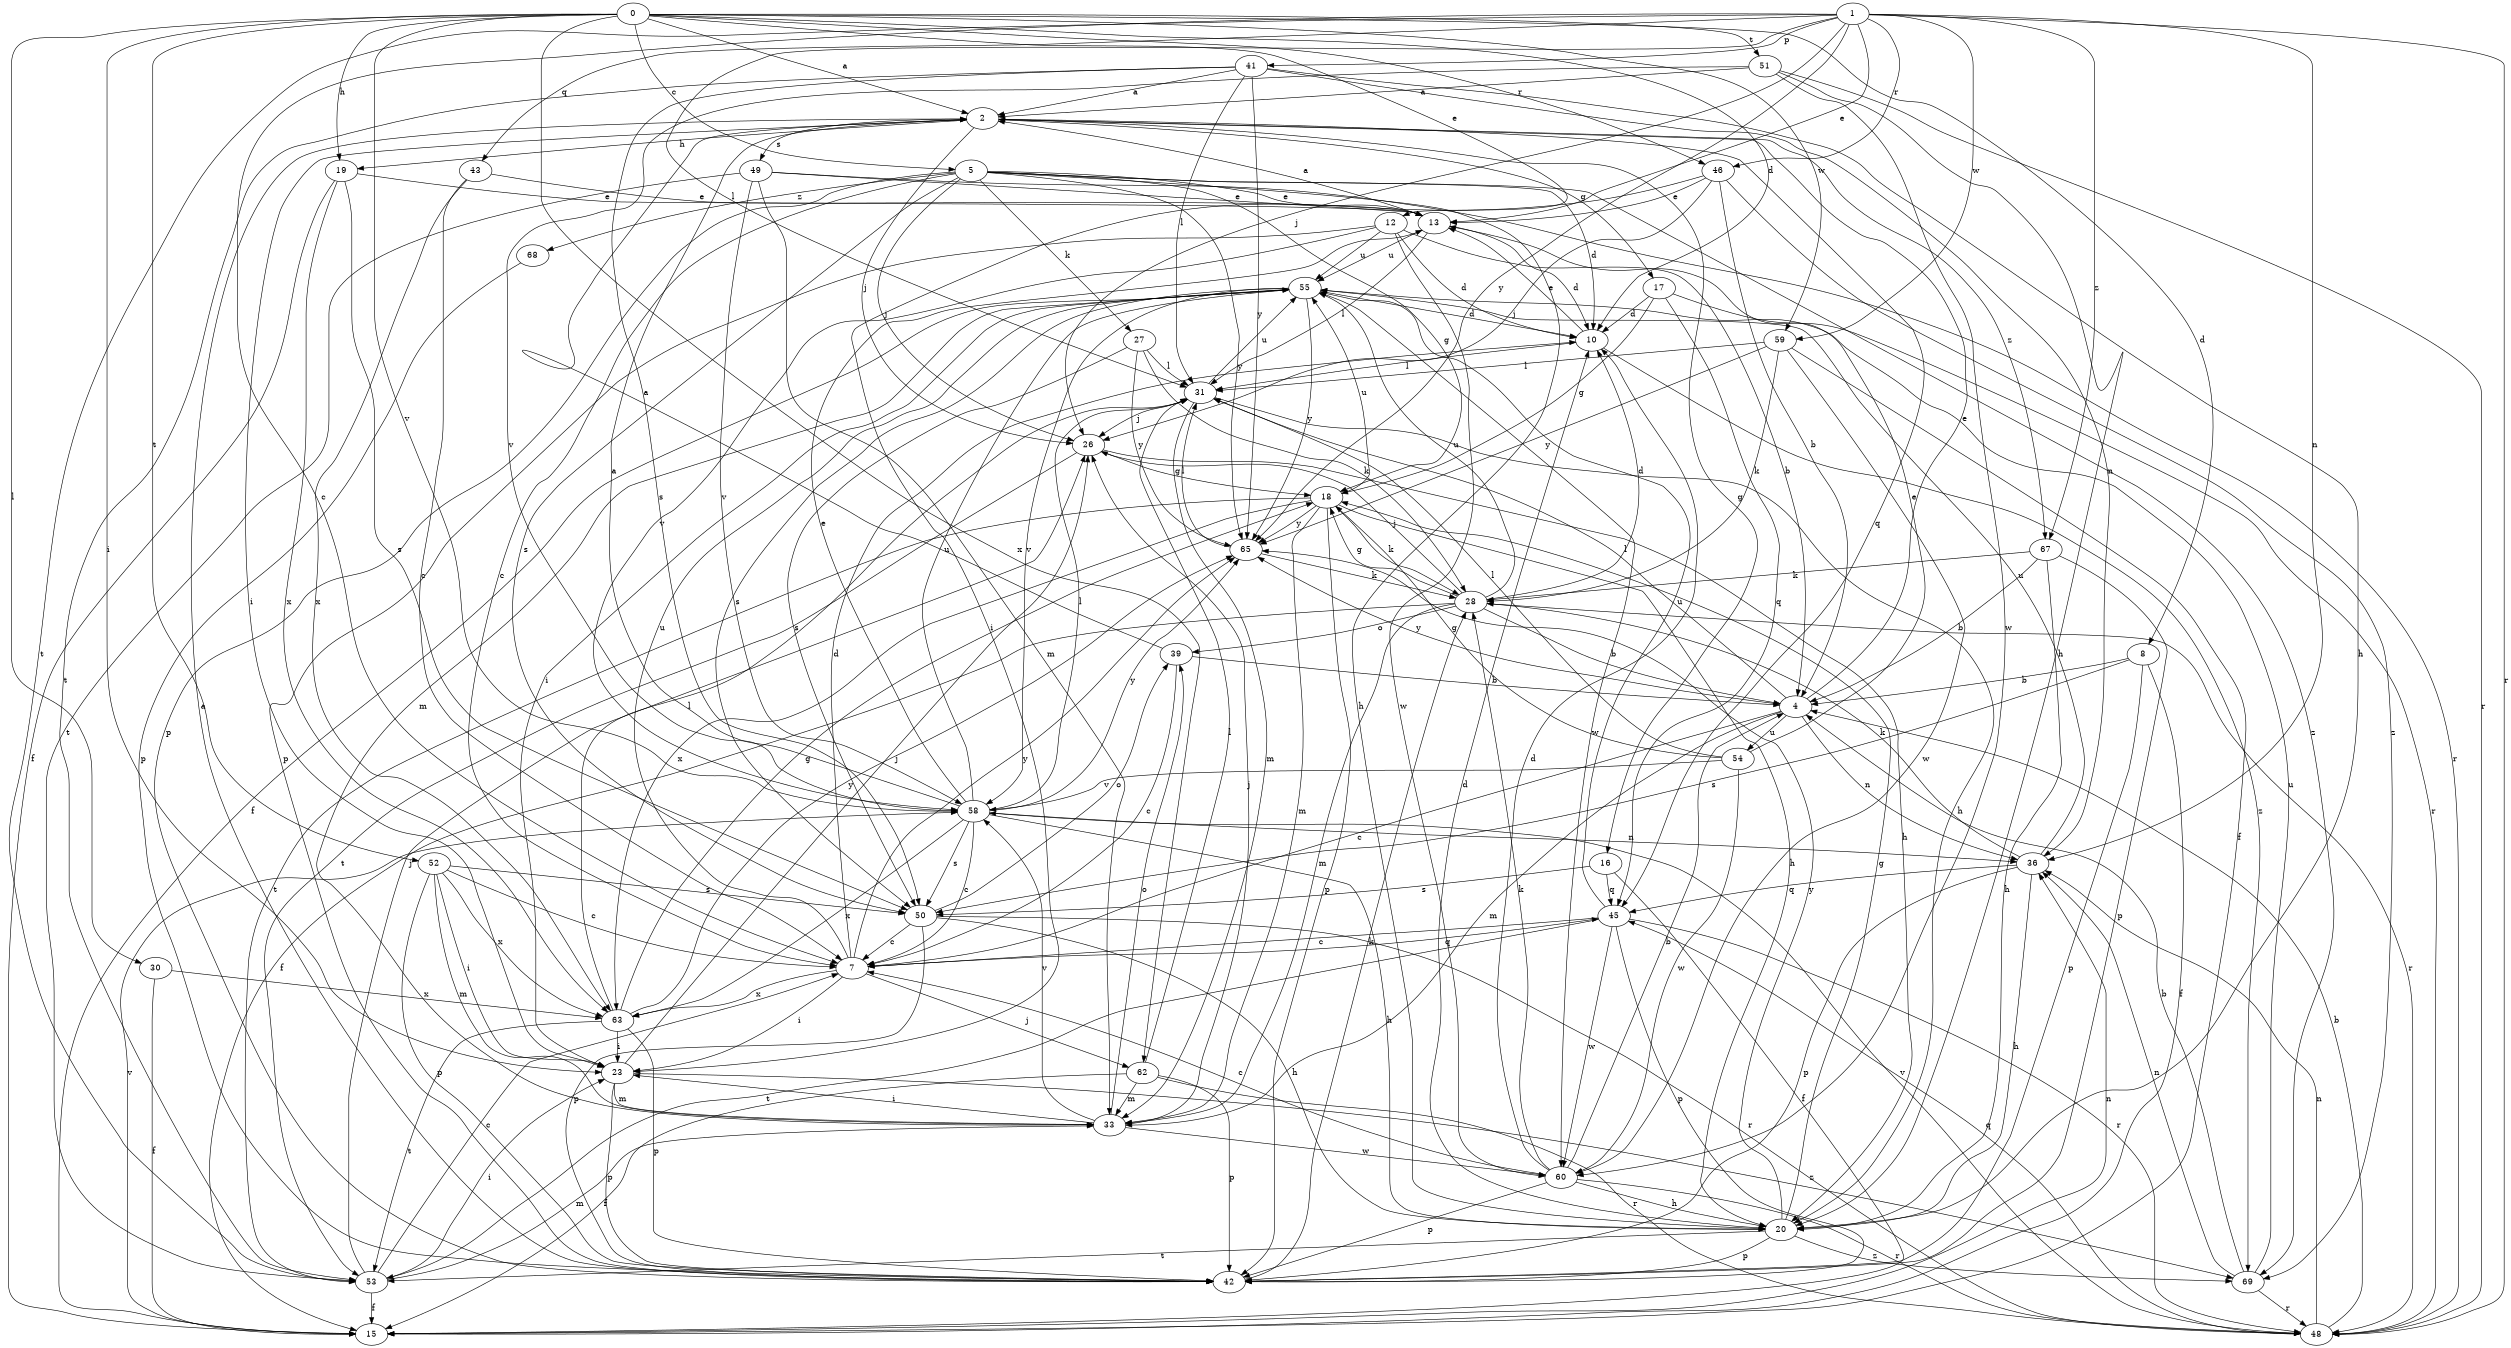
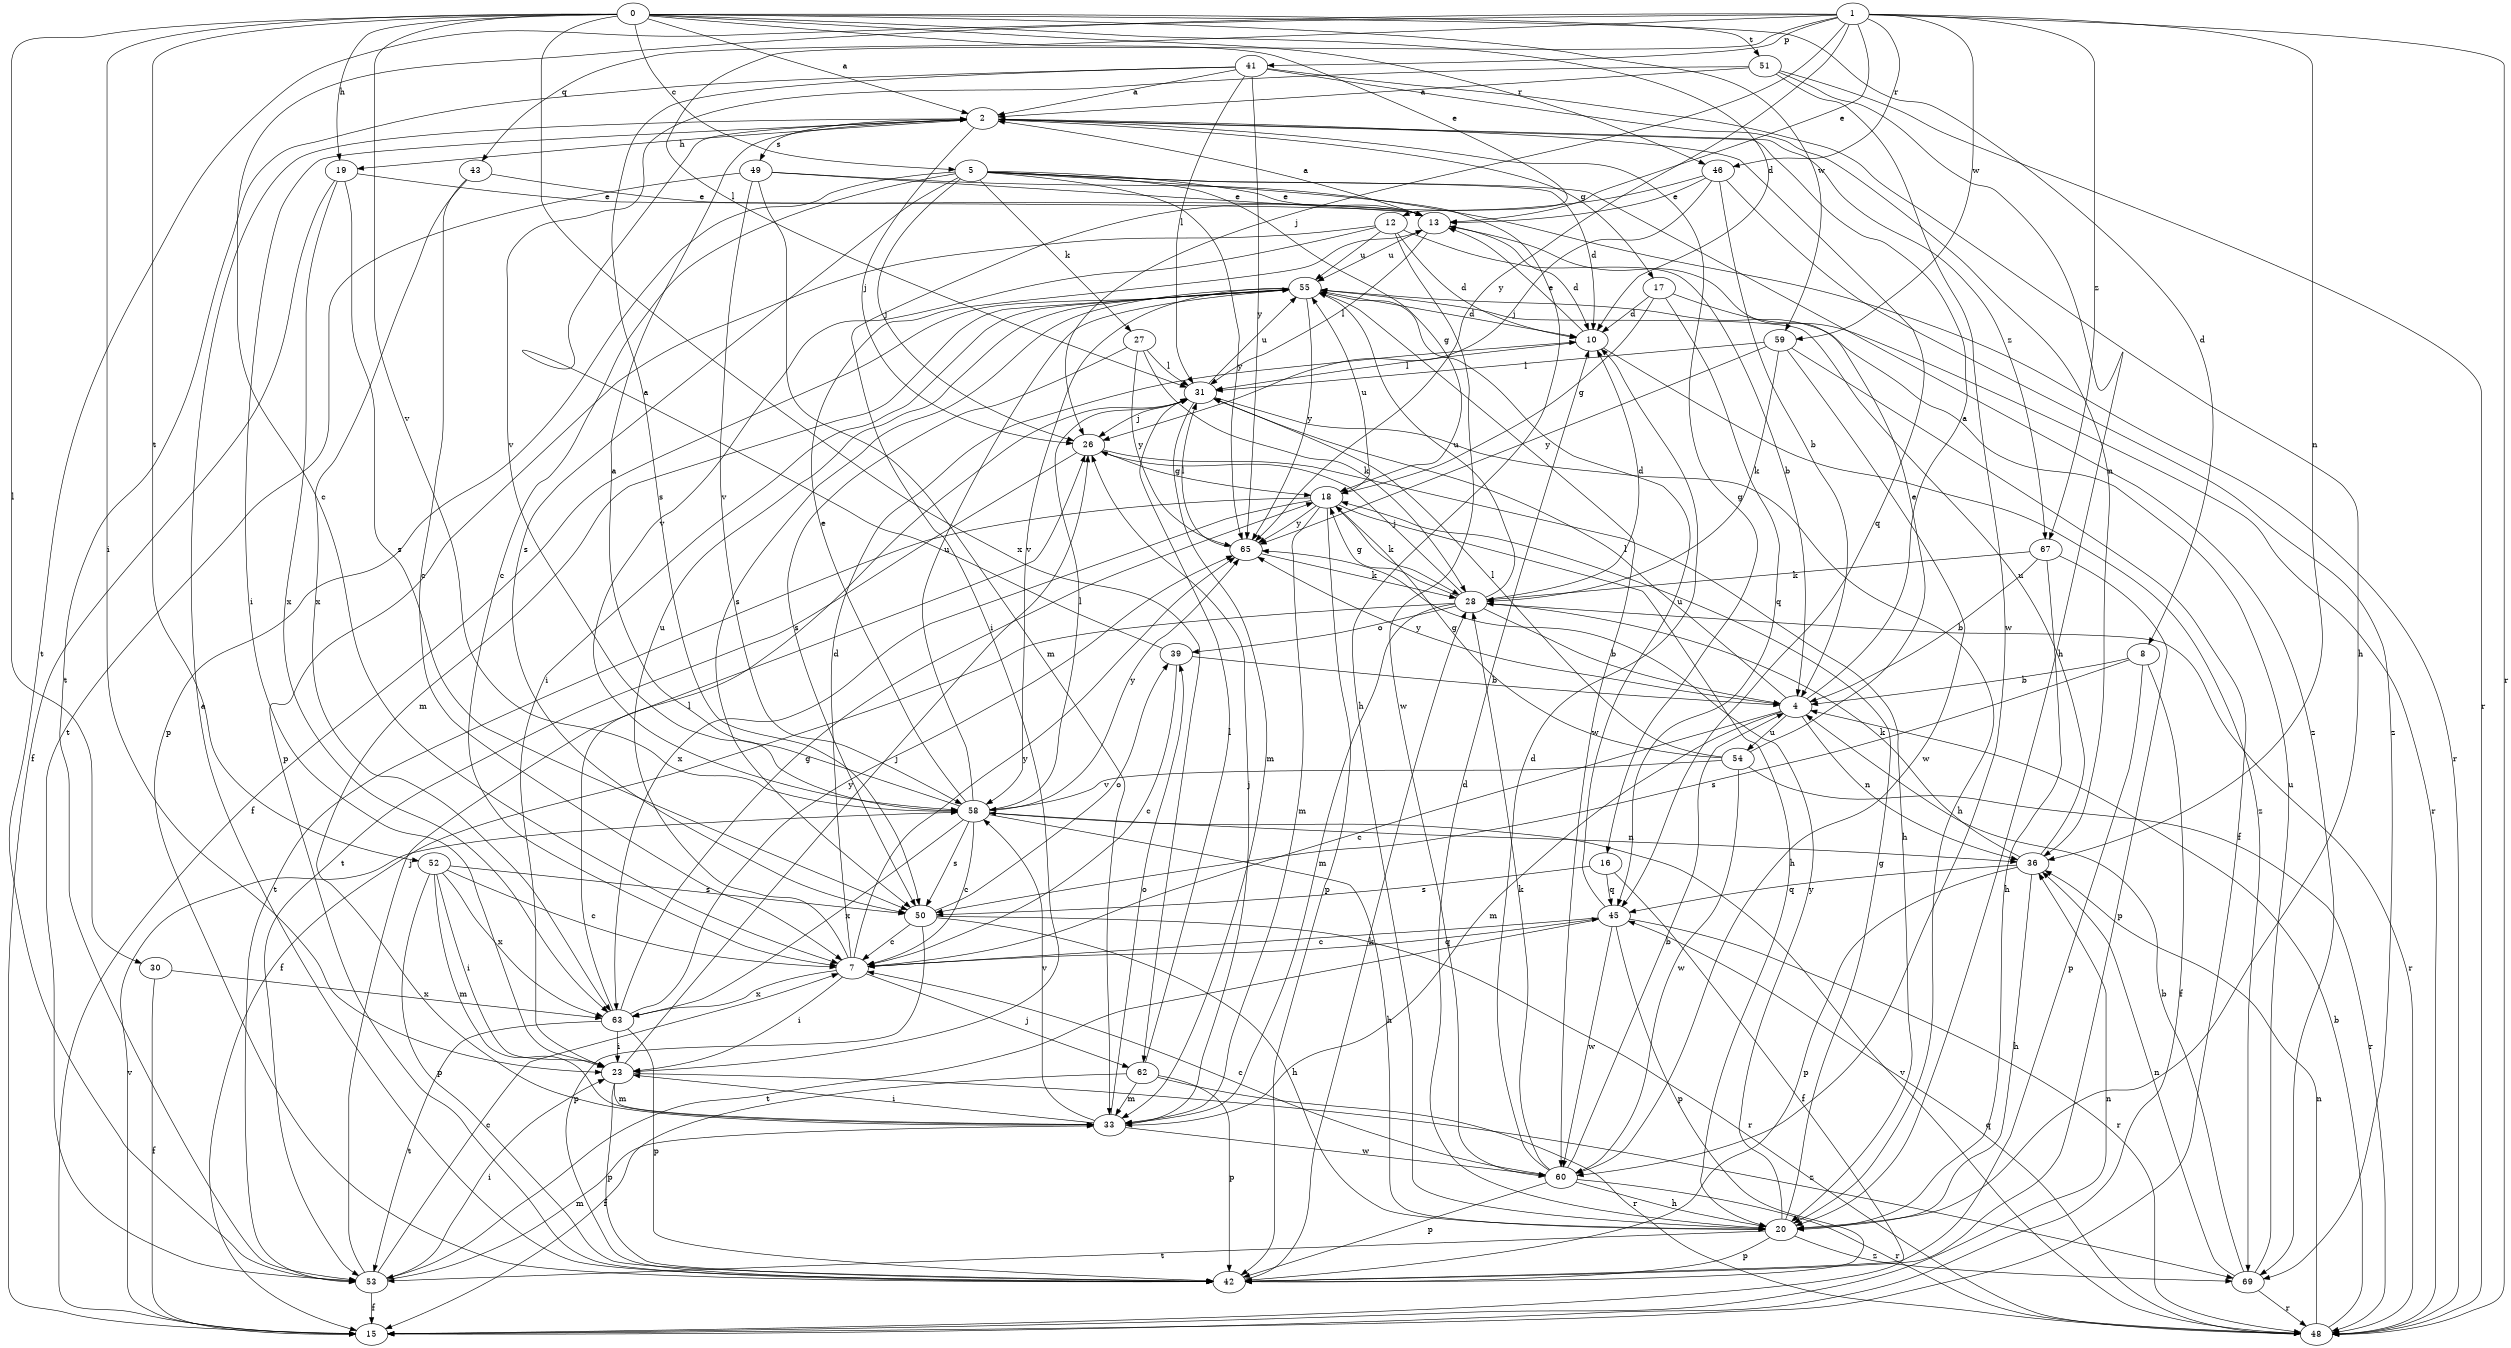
node "68": removed
edge "4" -> "2": label "e" -> "a"
edge "54" -> "48": added, label "r"
